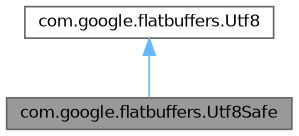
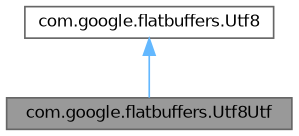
node "com.google.flatbuffers.Utf8Safe": label "com.google.flatbuffers.Utf8Safe" -> "com.google.flatbuffers.Utf8Utf"
